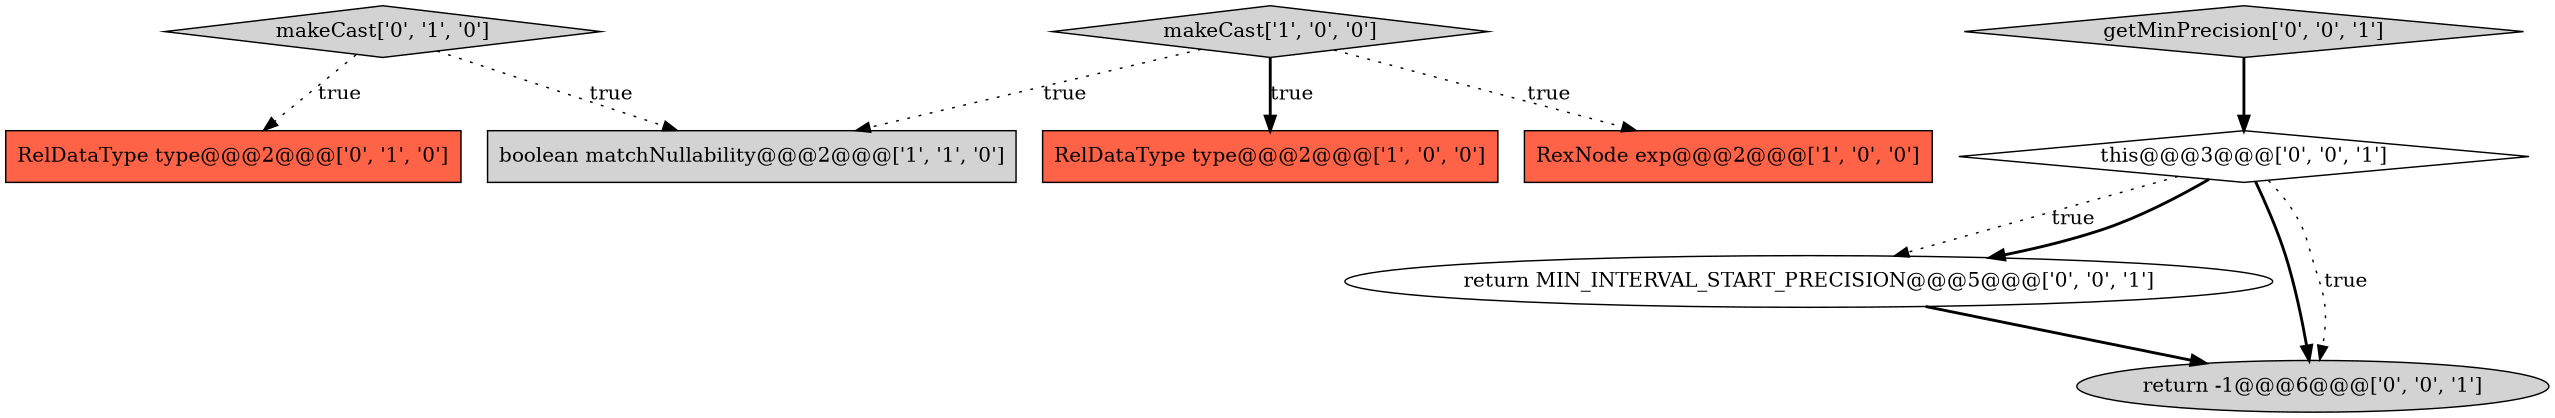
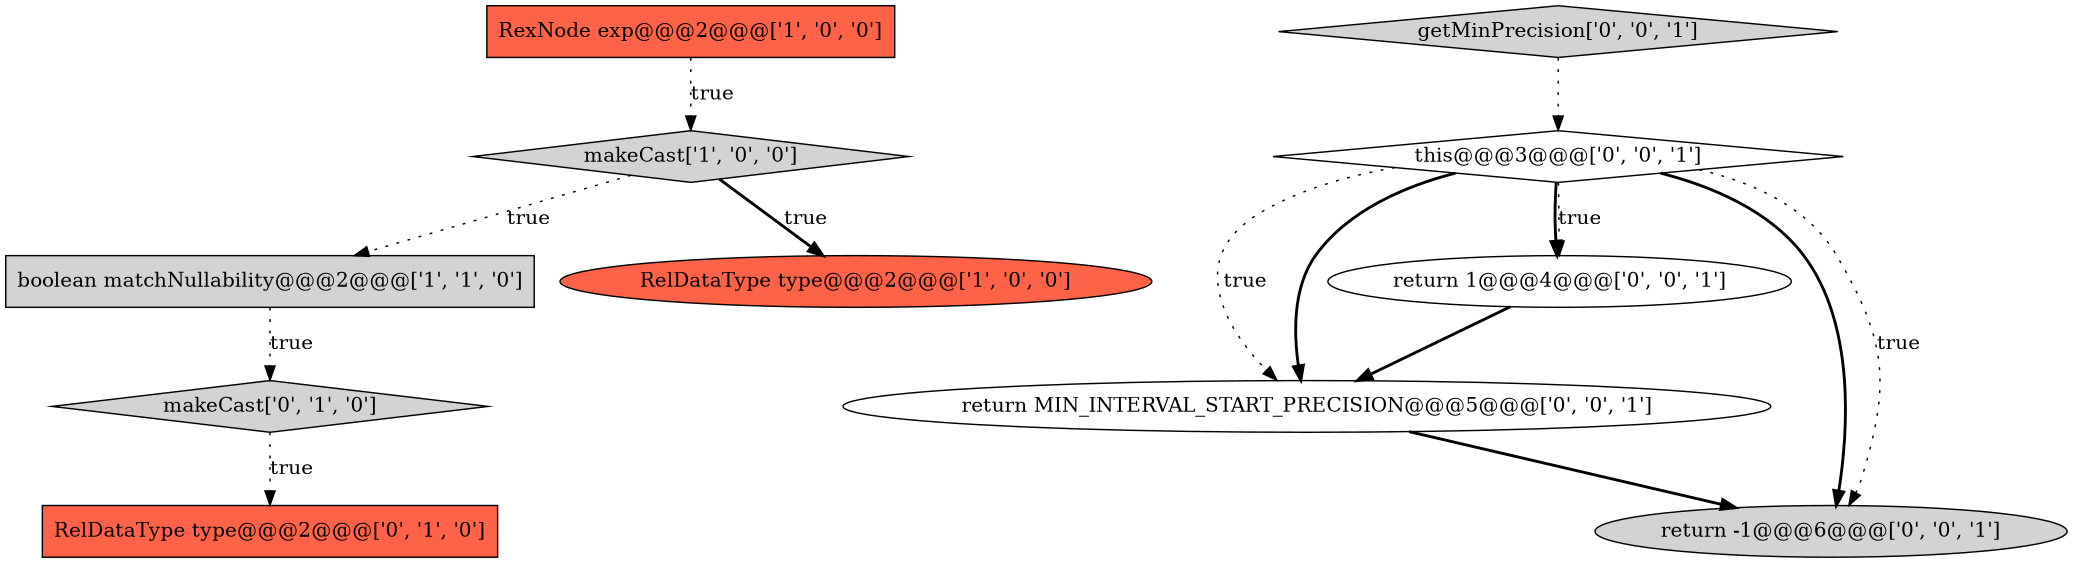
edge "getMinPrecision['0', '0', '1']" -> "this@@@3@@@['0', '0', '1']": style bold -> dotted
edge "makeCast['0', '1', '0']" -> "boolean matchNullability@@@2@@@['1', '1', '0']": reversed
edge "makeCast['1', '0', '0']" -> "RexNode exp@@@2@@@['1', '0', '0']": reversed
node "RelDataType type@@@2@@@['1', '0', '0']": shape box -> ellipse
node "return 1@@@4@@@['0', '0', '1']": added
